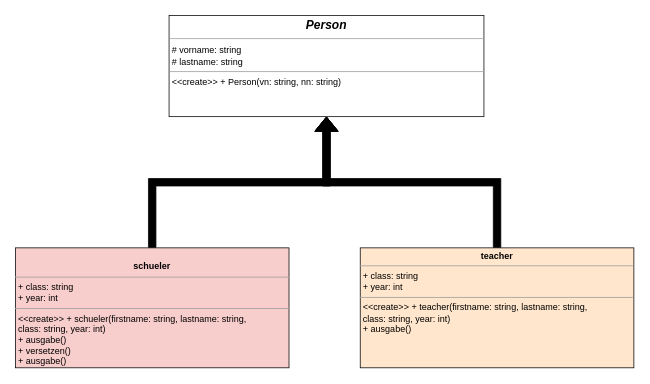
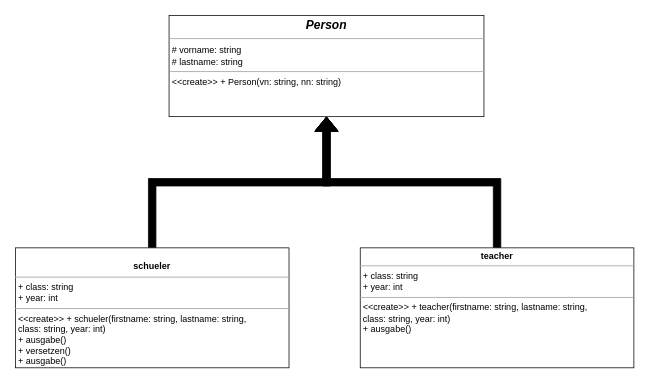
node "schueler + class: string + year: int <<create>> + schueler(firstname: string, lastname: string, class: string, year: int) + ausgabe() + versetzen() + ausgabe()": fillcolor #f8cecc -> #ffffff
node "teacher + class: string + year: int <<create>> + teacher(firstname: string, lastname: string, class: string, year: int) + ausgabe()": fillcolor #ffe6cc -> #ffffff
